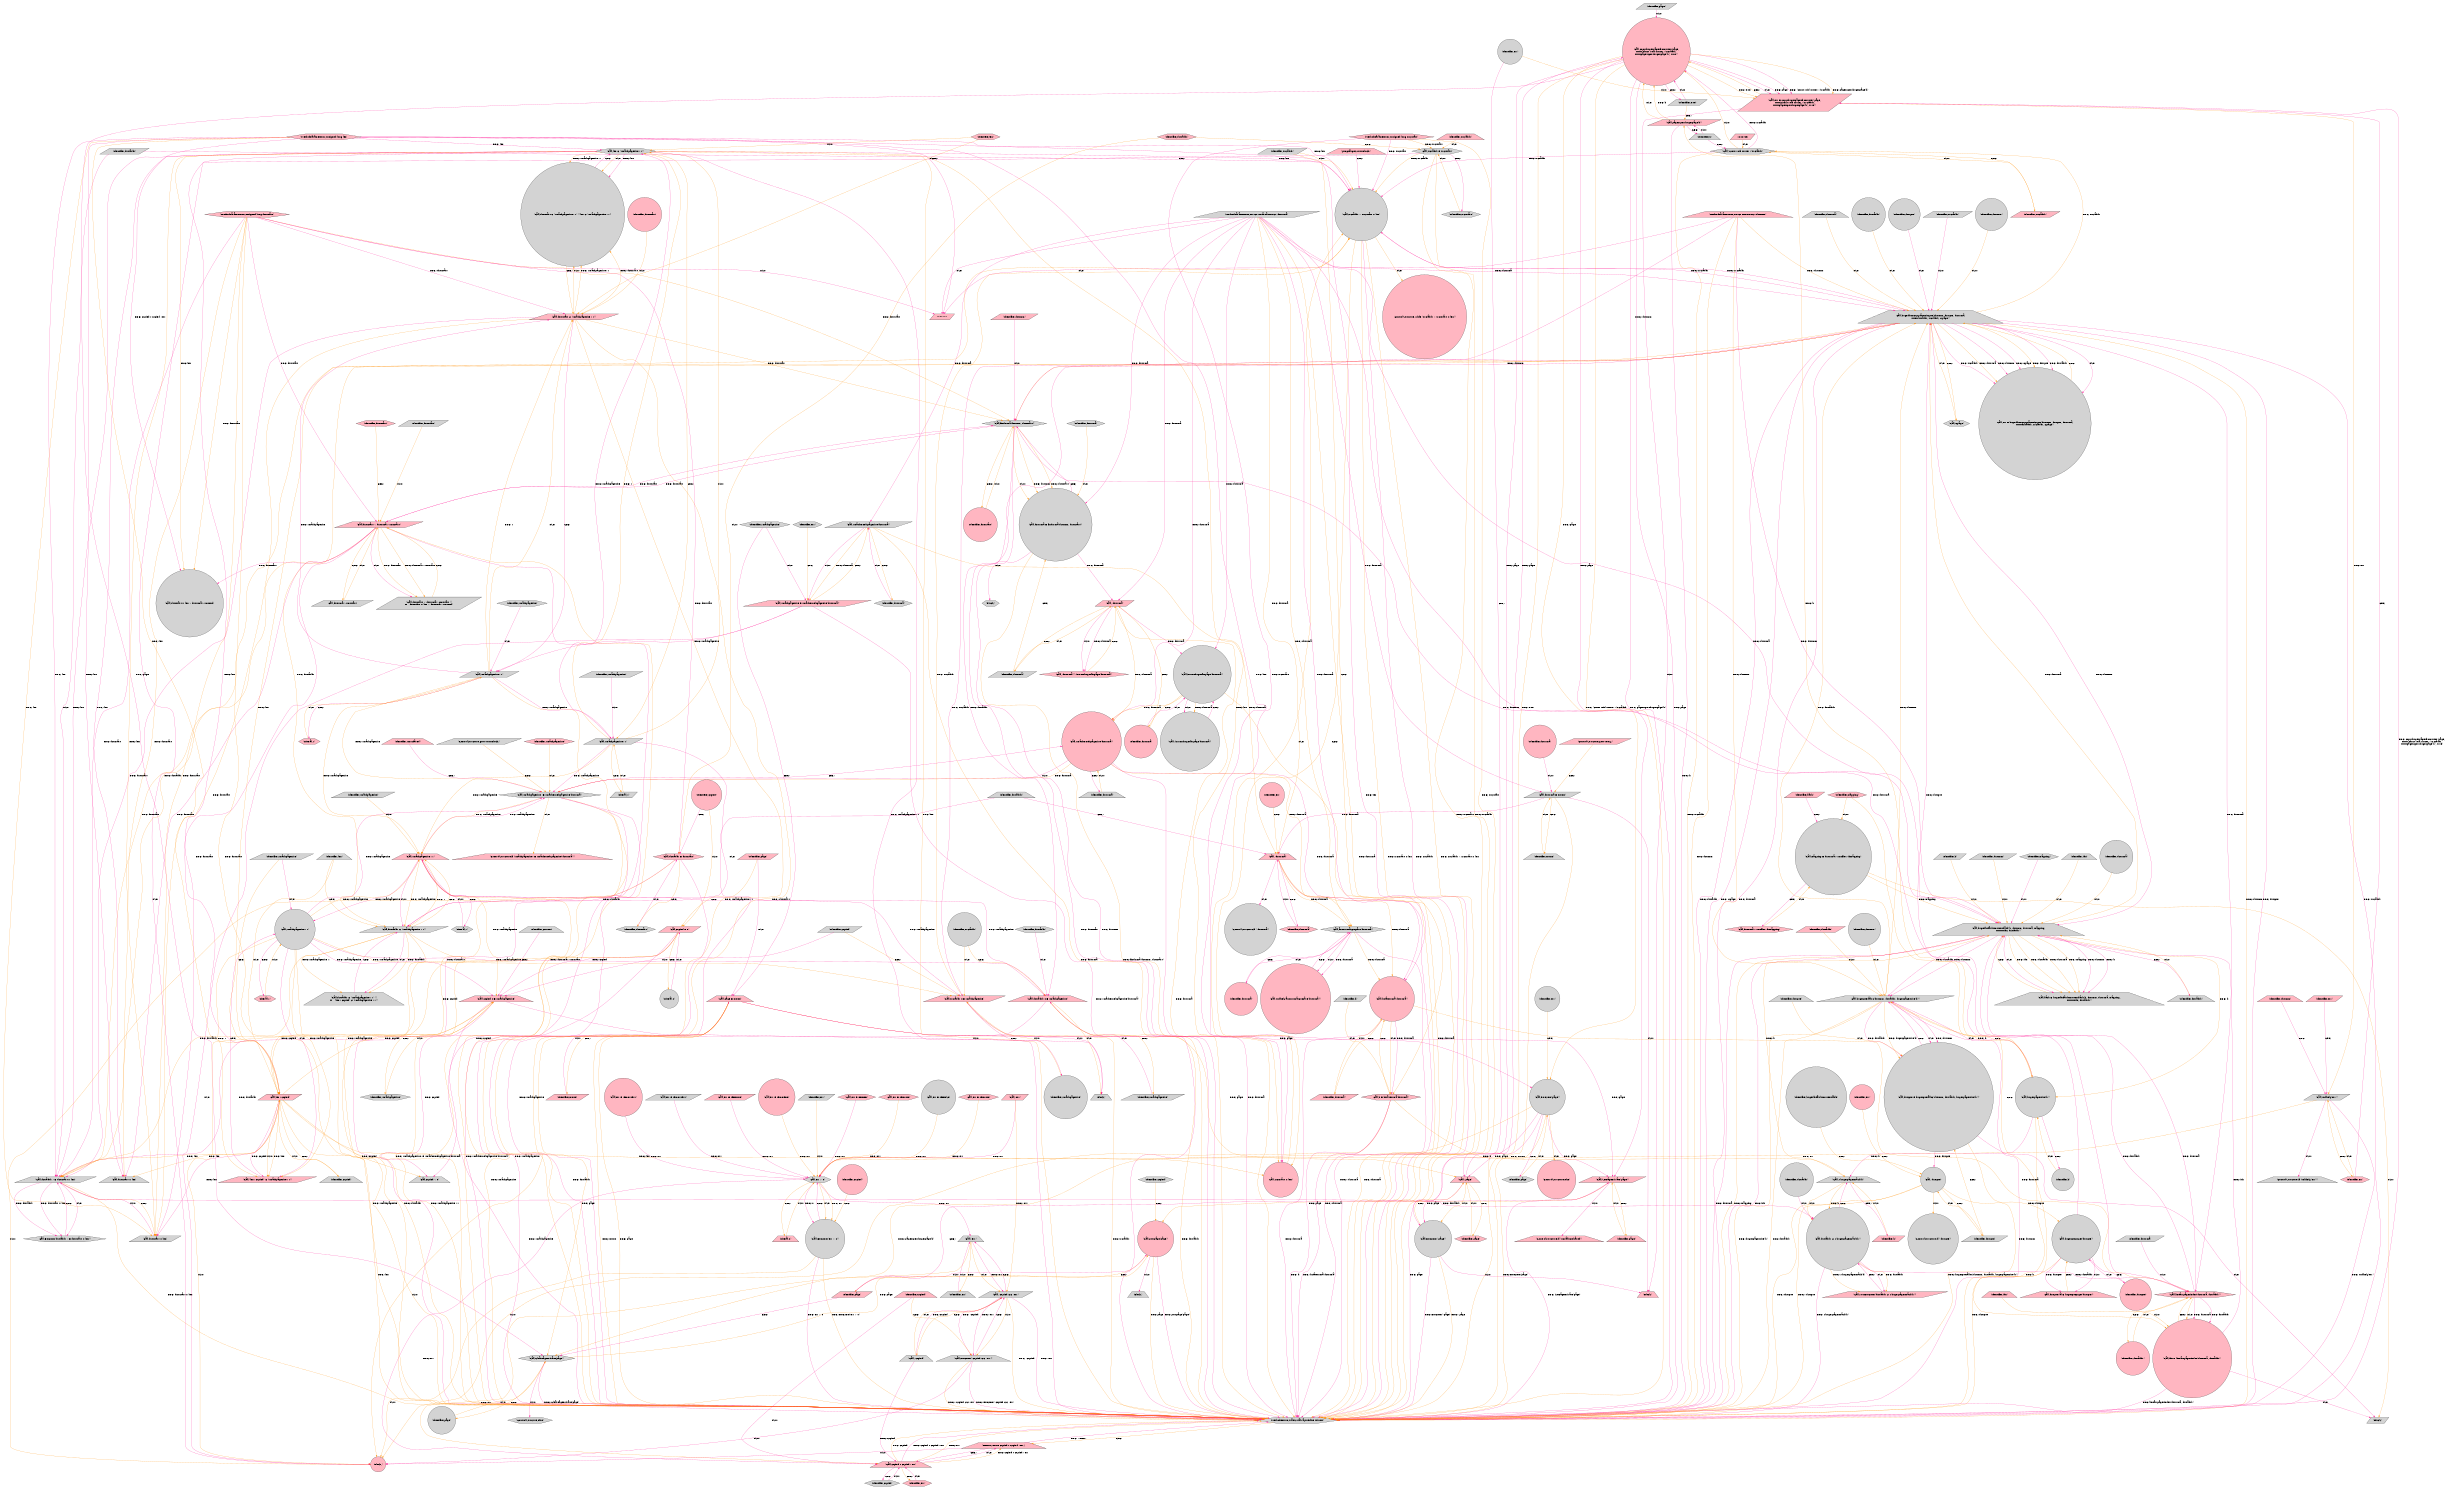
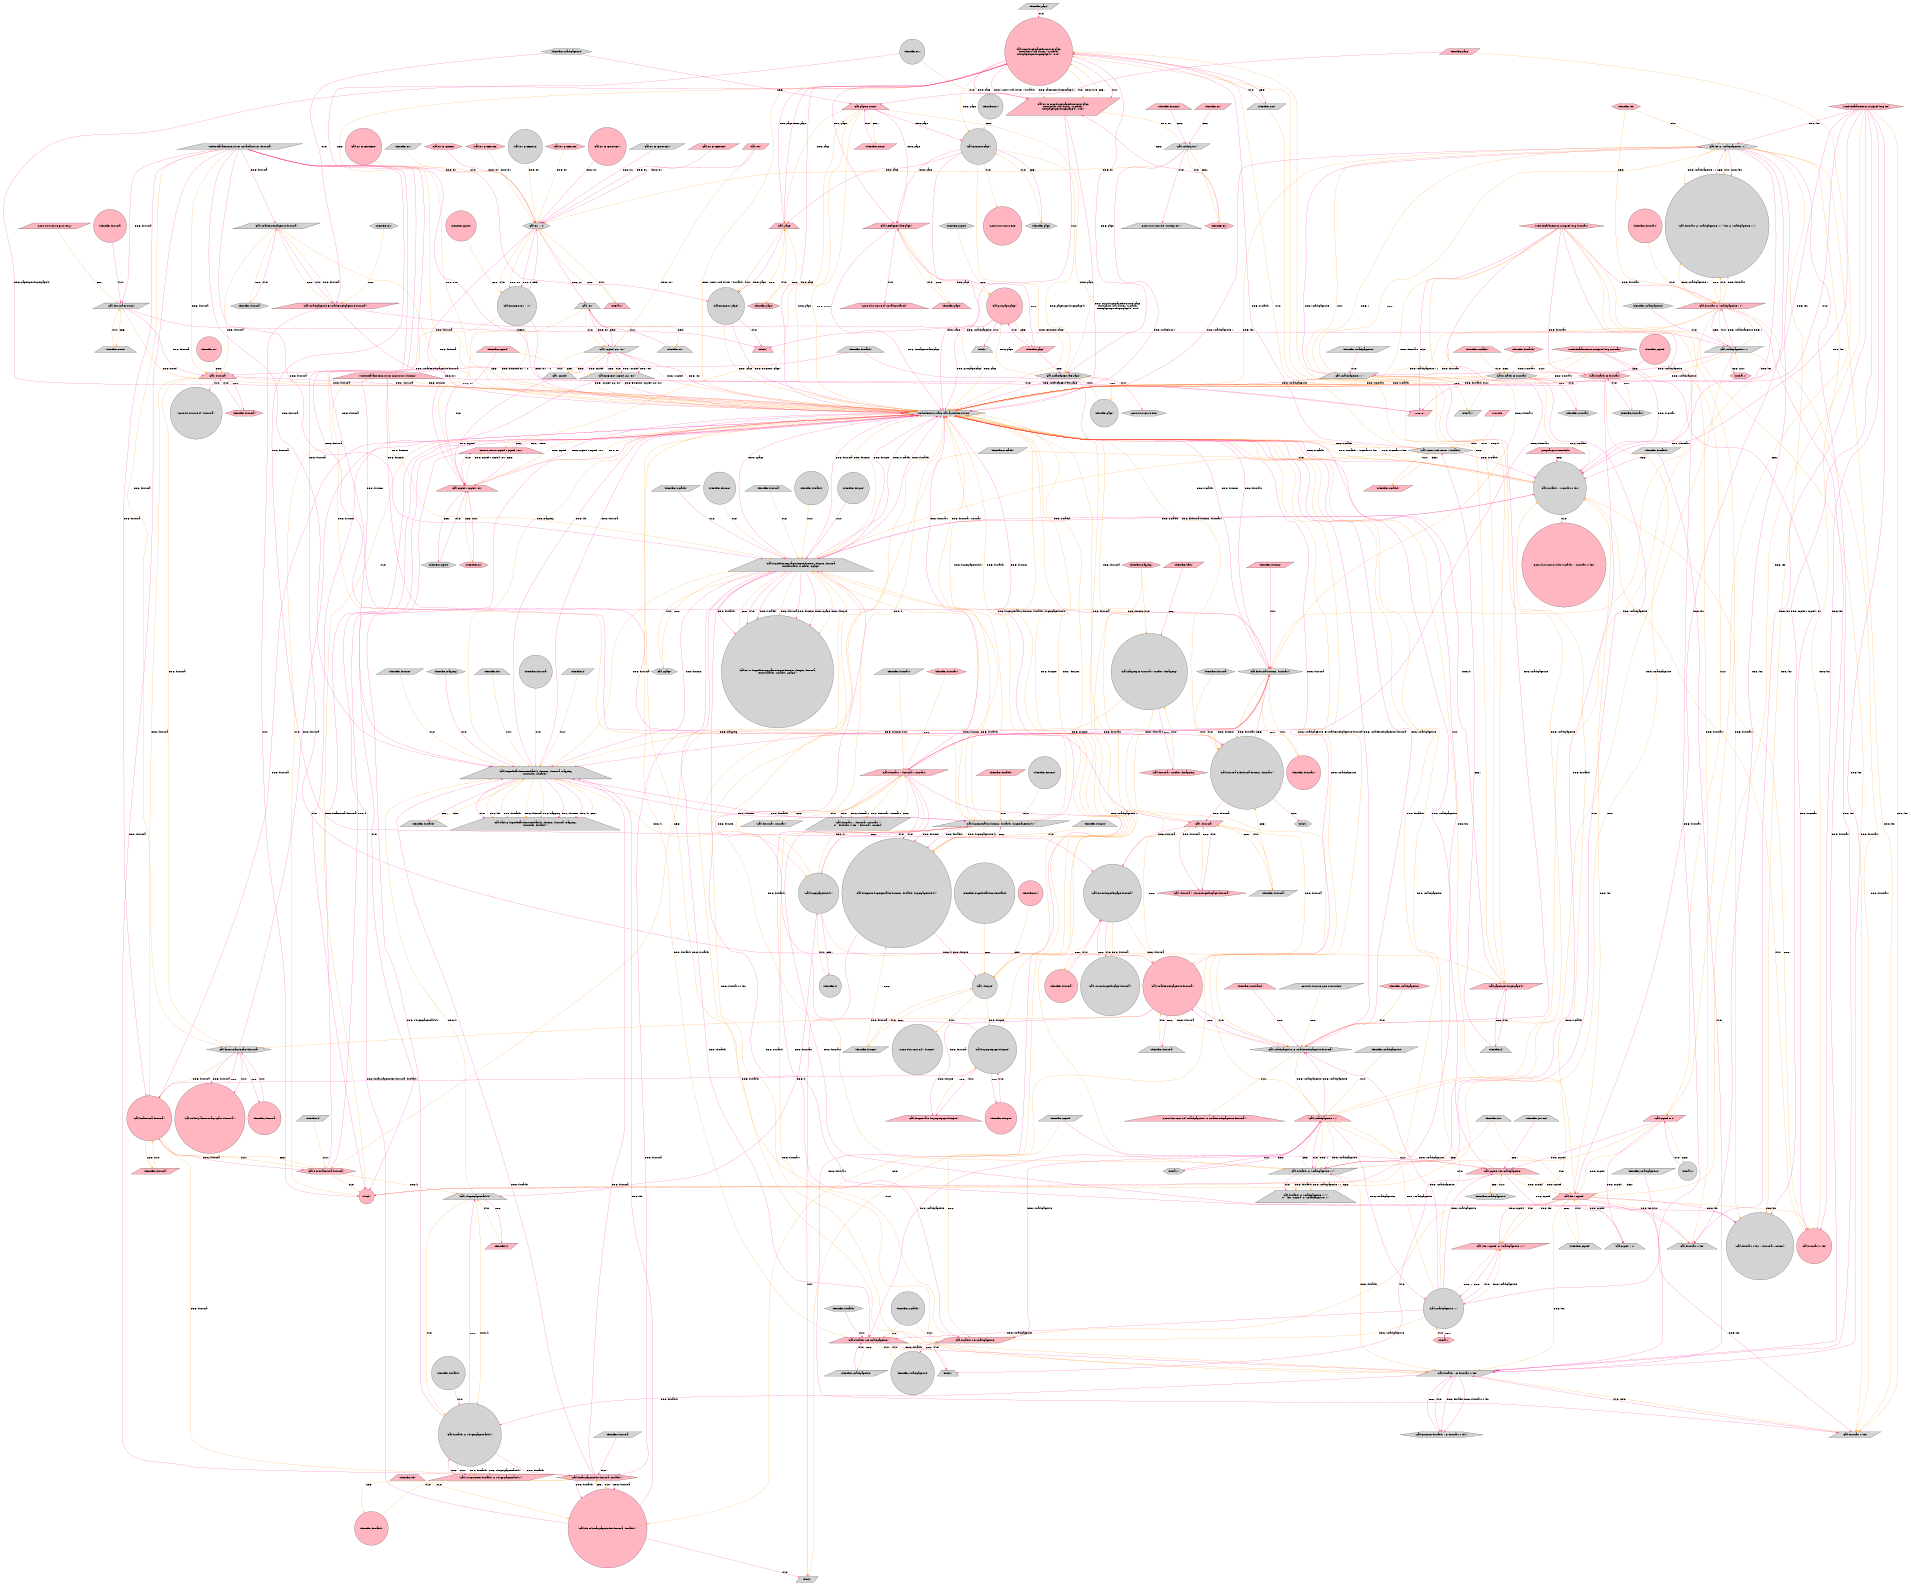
edge "(Call,(const void __user *)src_addr)" -> "(MethodReturn,static __always_inline ssize_t)": reversed
edge "(Call,len - copied)" -> "(Call,dst_start + len > dst_vma->vm_end)": added, label "DDG: len"
